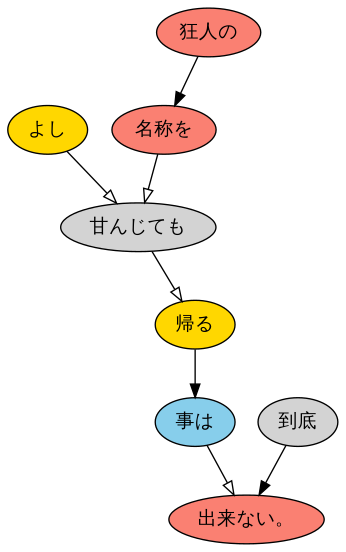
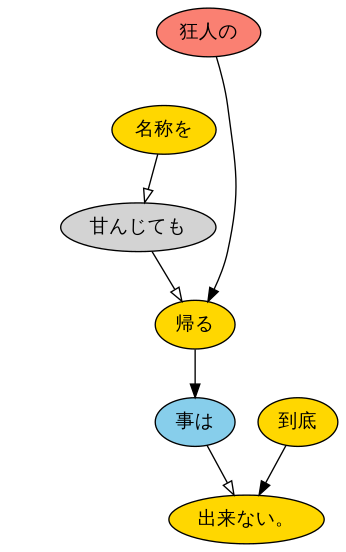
edge "狂人の" -> "名称を": now "狂人の" -> "帰る"
node "よし": removed
node "名称を": fillcolor salmon -> gold
node "到底": fillcolor lightgrey -> gold
node "出来ない。": fillcolor salmon -> gold
